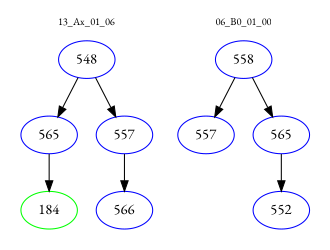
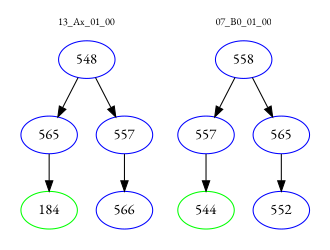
cluster "13_Ax_01_06": label "13_Ax_01_06" -> "13_Ax_01_00"
cluster "06_B0_01_00": label "06_B0_01_00" -> "07_B0_01_00"
node "544": added
